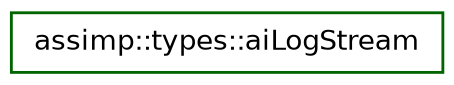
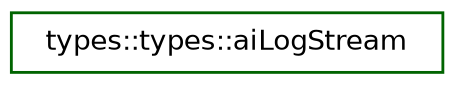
node "assimp::types::aiLogStream": label "assimp::types::aiLogStream" -> "types::types::aiLogStream"
